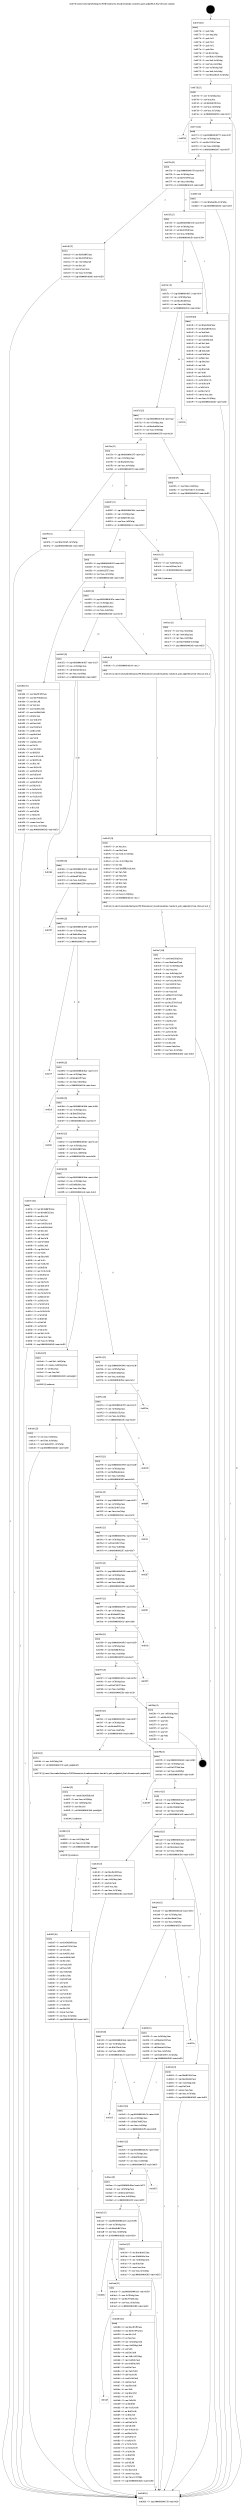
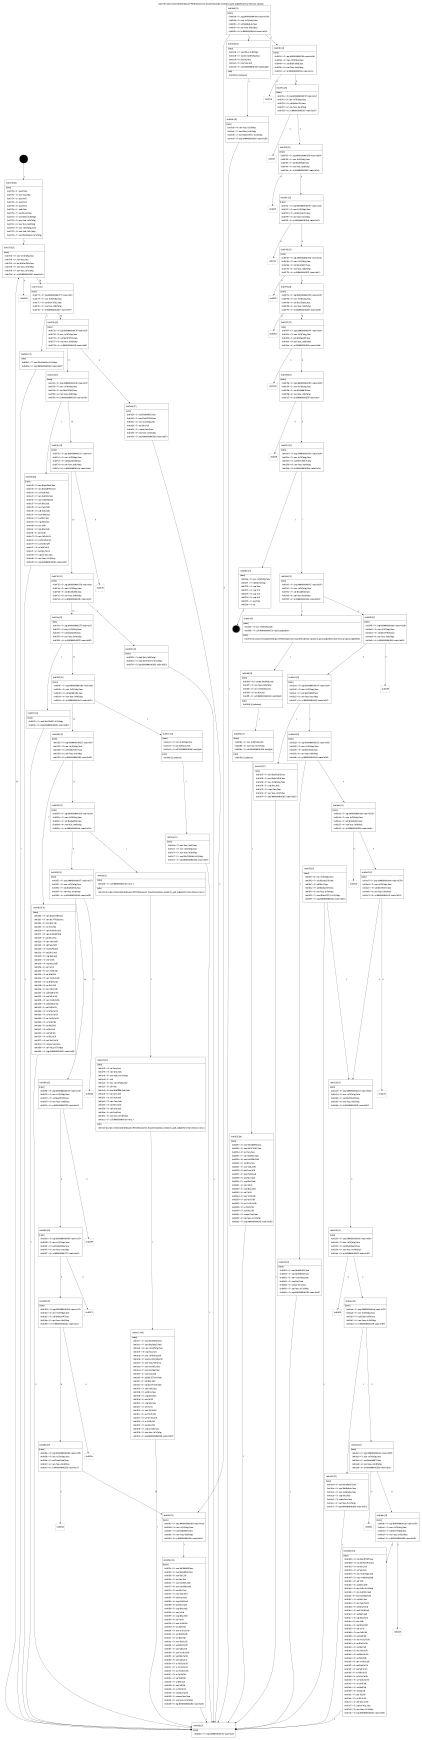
edge "0x4018cf [25]" -> "0x4018e8 [25]": reversed
